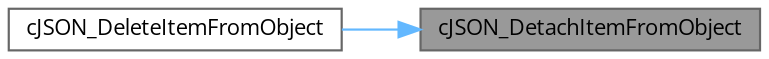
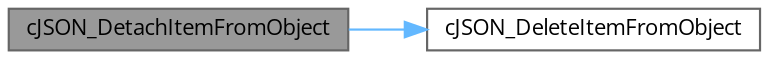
edge "cJSON_DeleteItemFromObject" -> "cJSON_DetachItemFromObject": reversed
